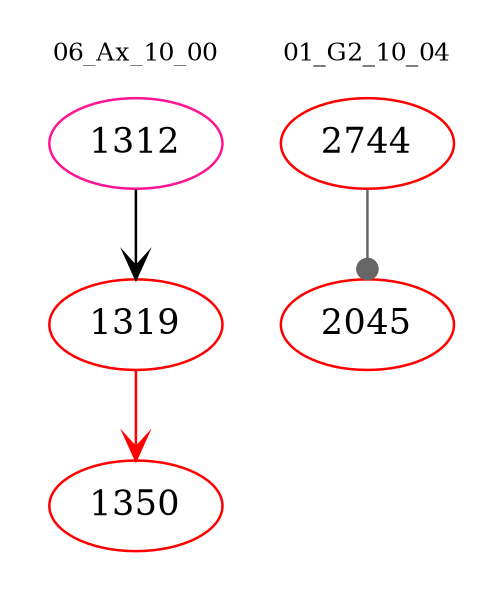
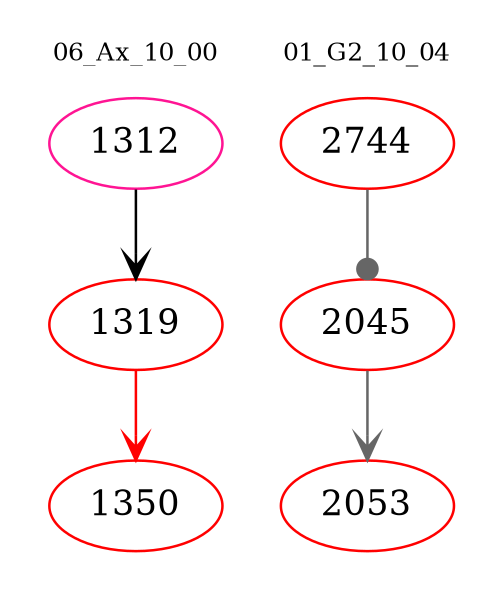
node "2053": added
